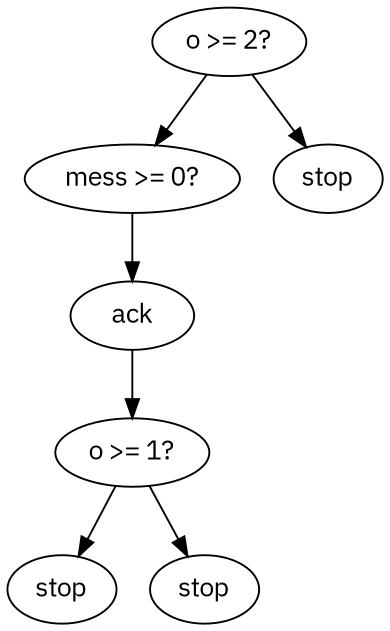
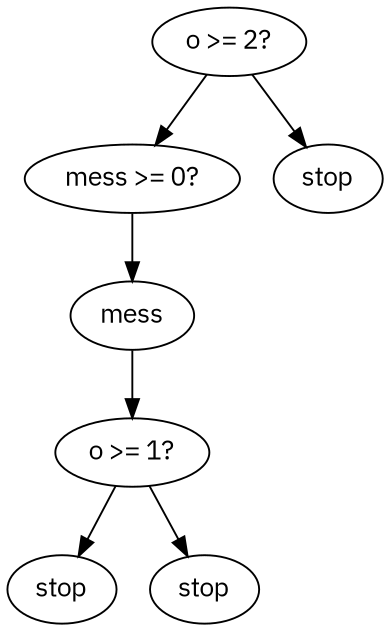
node "ack": label "ack" -> "mess"
